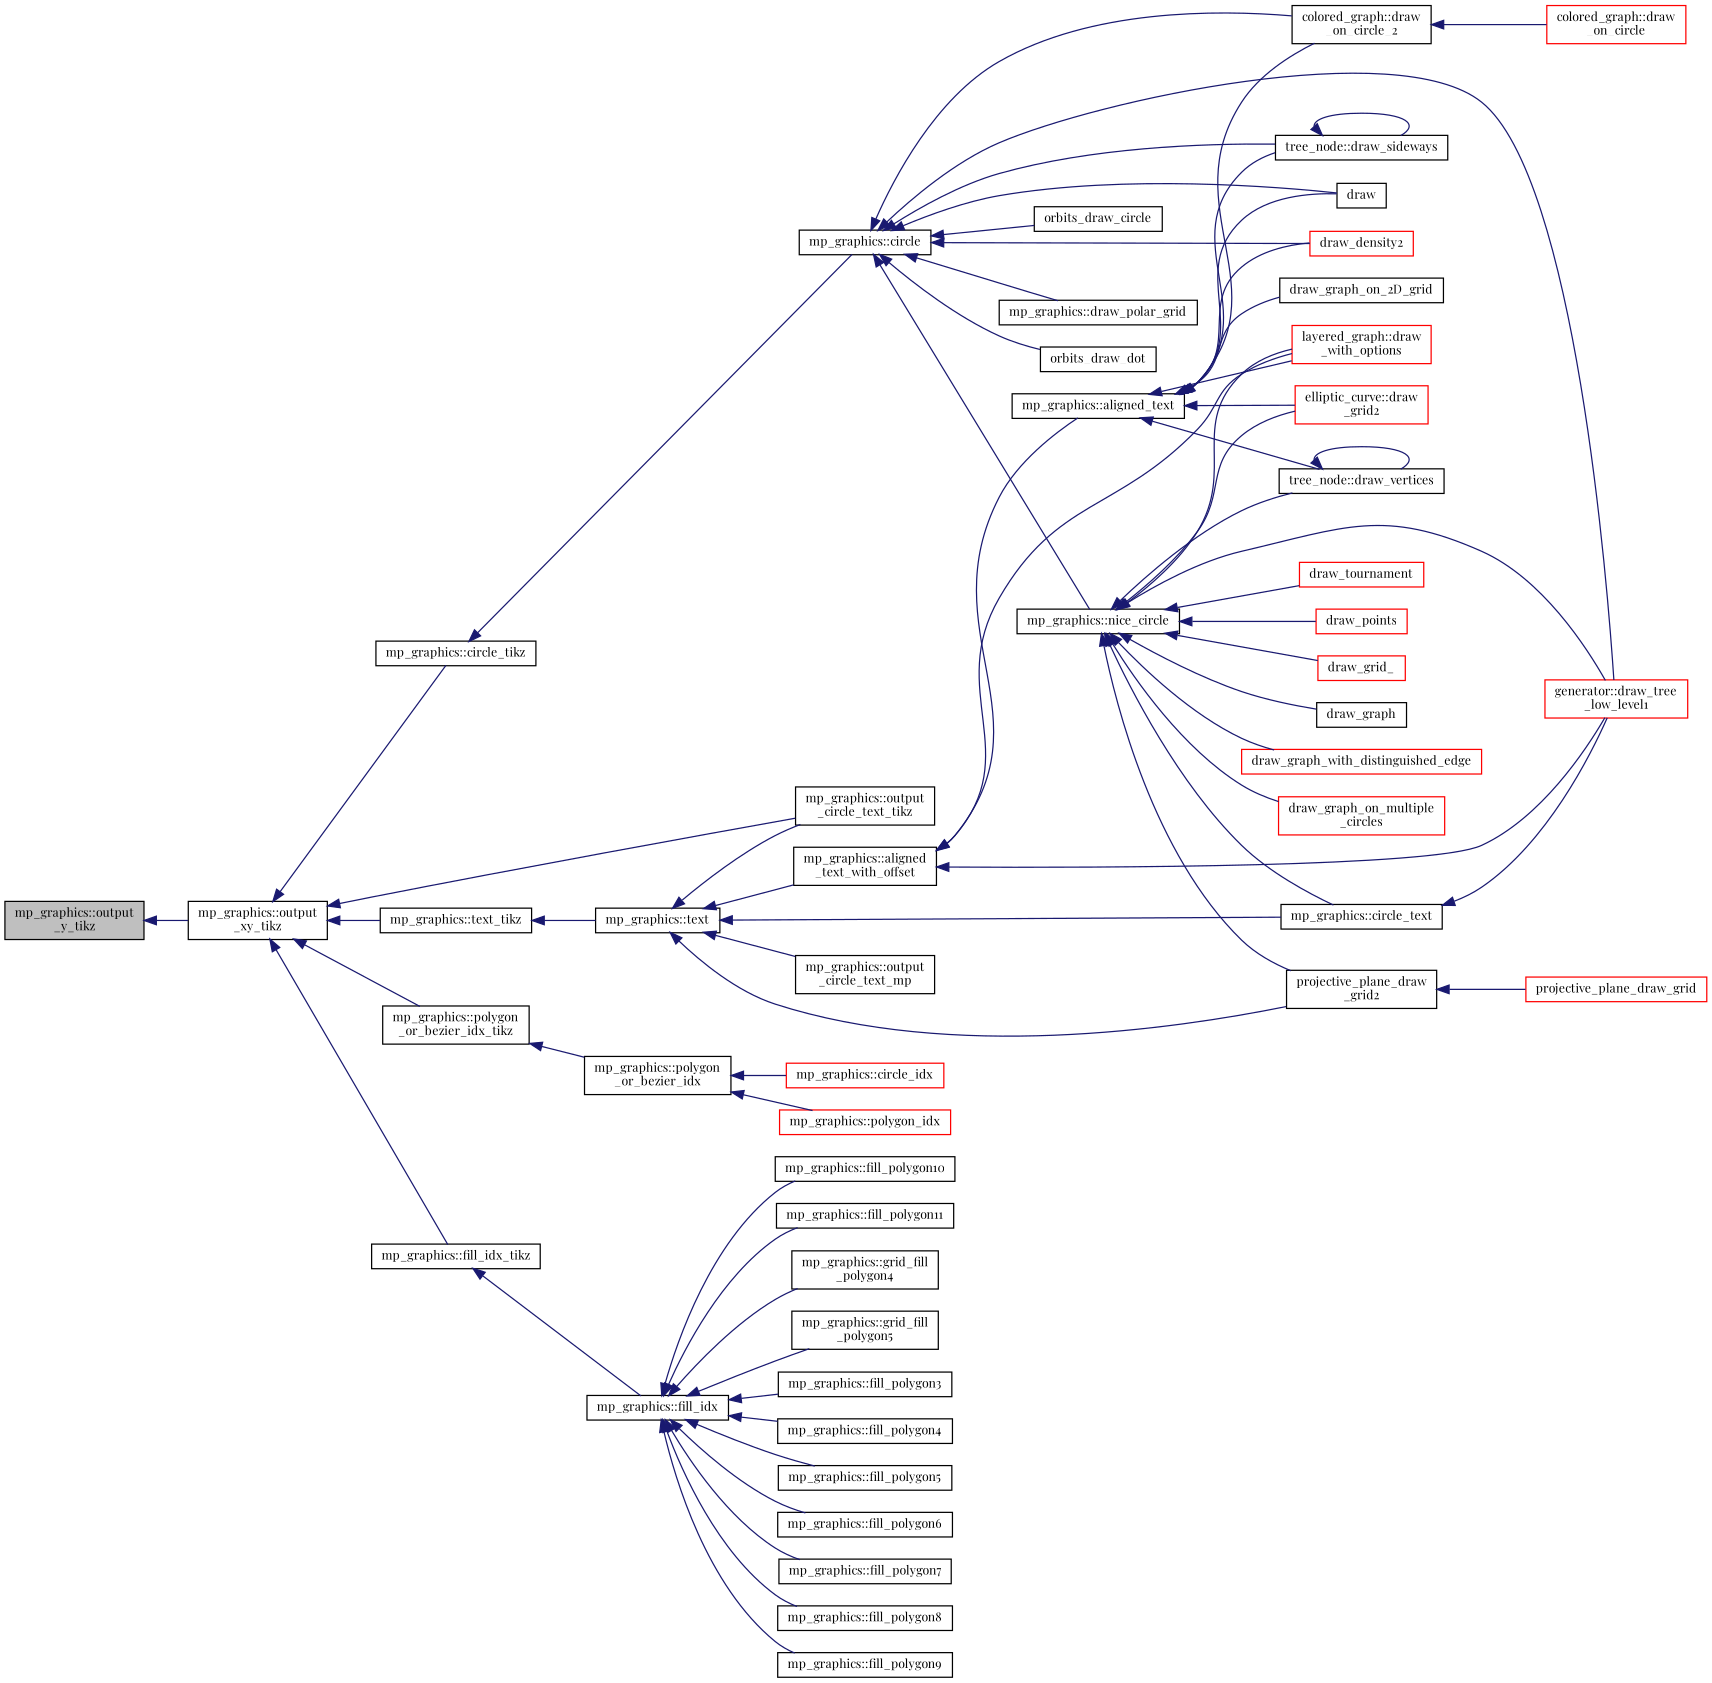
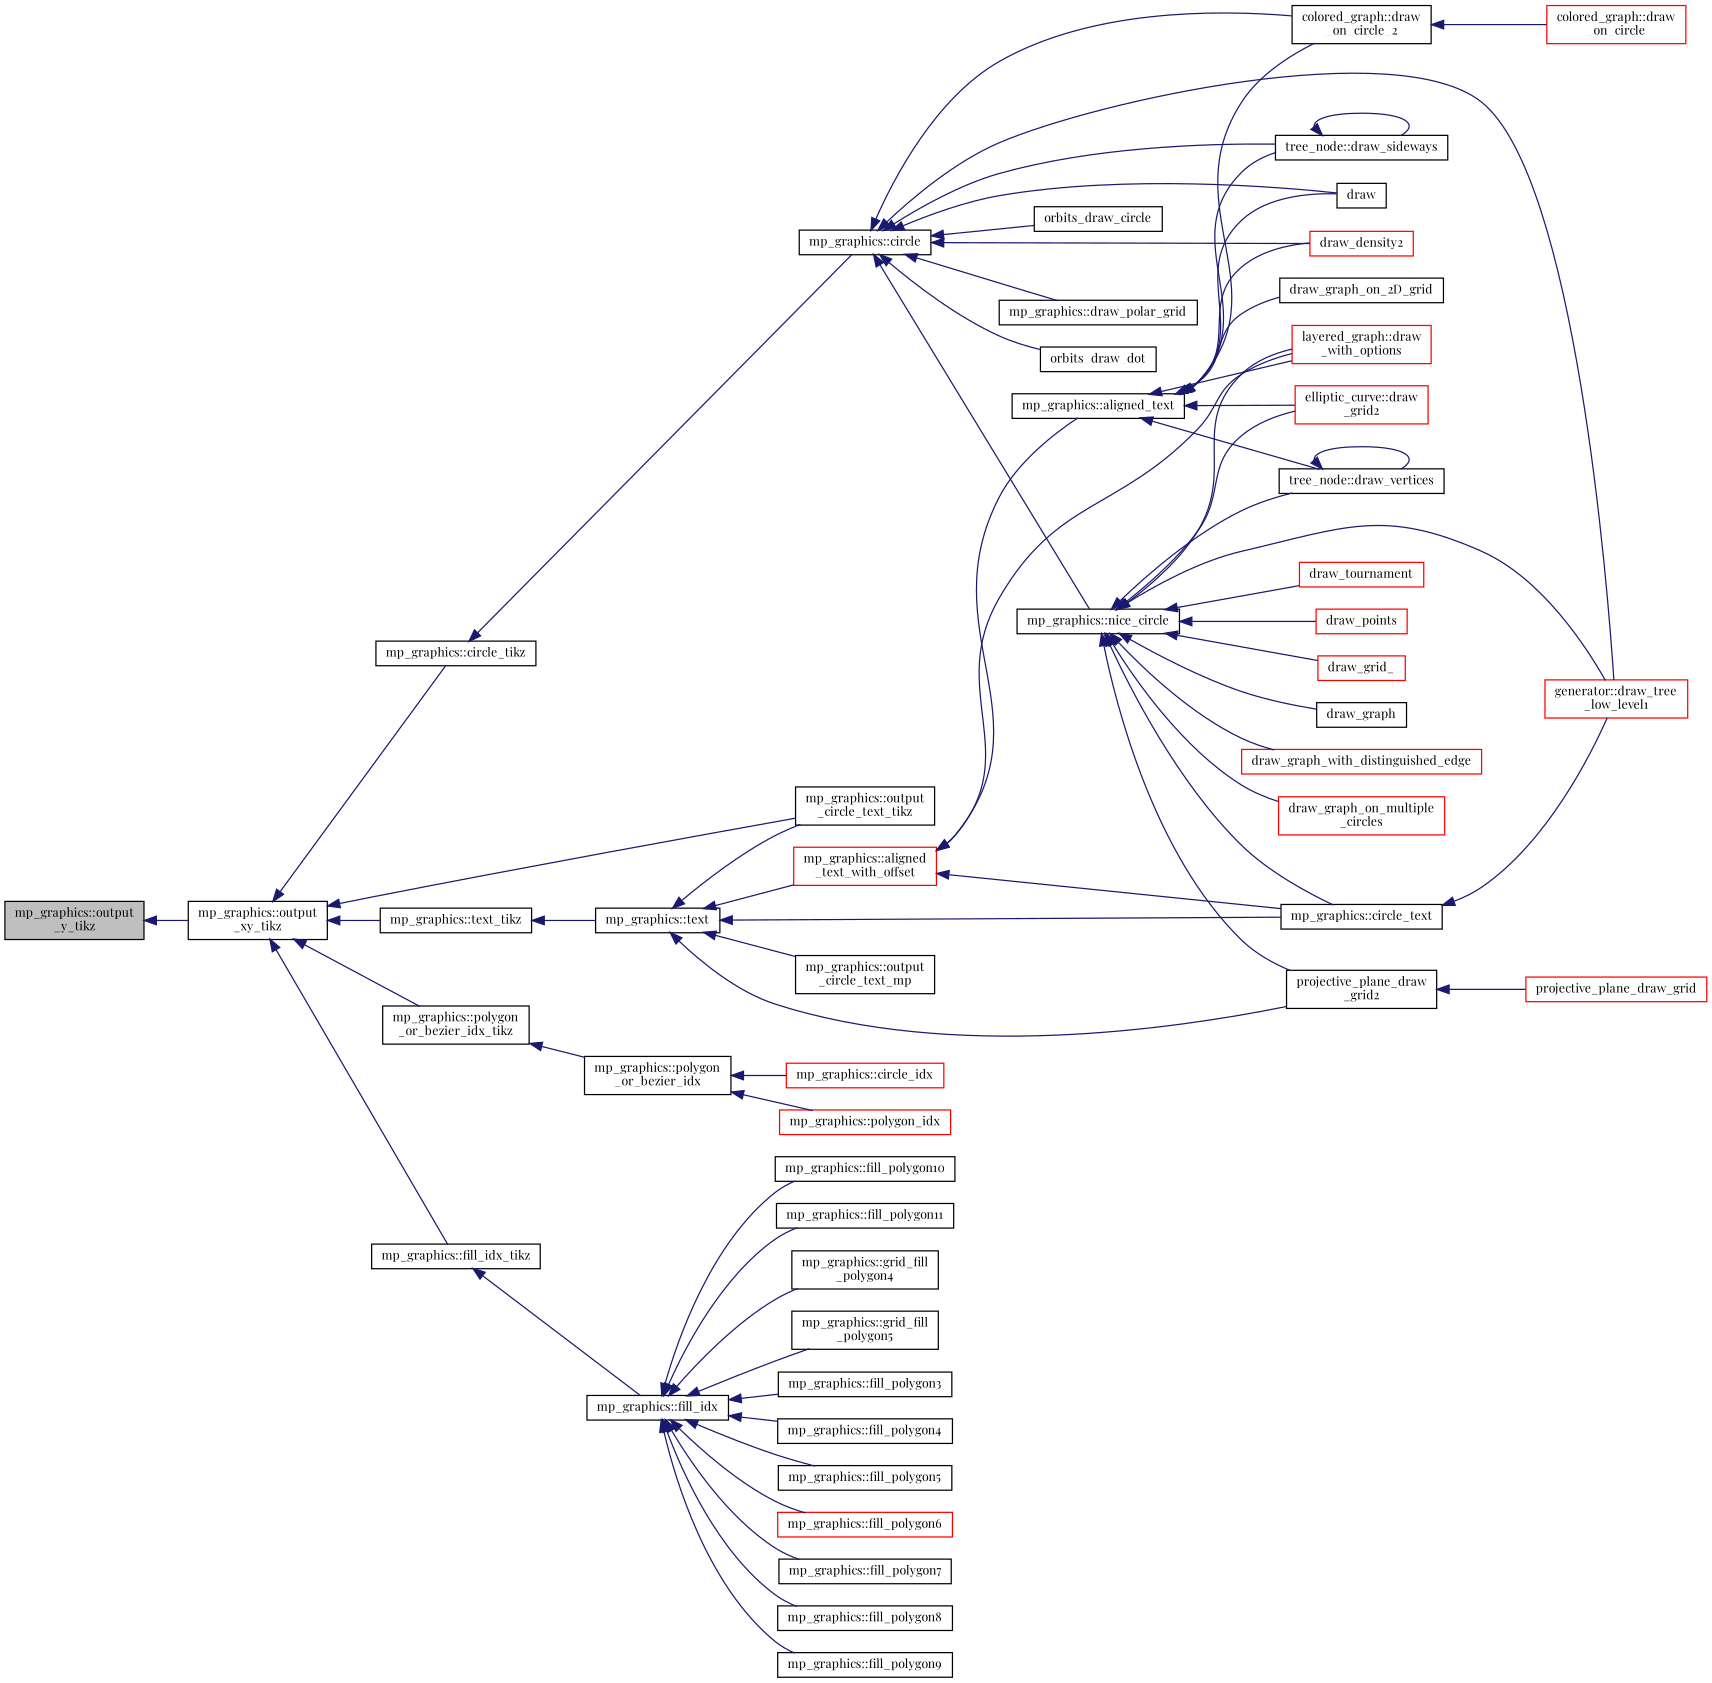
edge "generator::draw_tree _low_level1" -> "mp_graphics::aligned _text_with_offset": now "mp_graphics::circle_text" -> "mp_graphics::aligned _text_with_offset"
node "mp_graphics::aligned _text_with_offset": color black -> red
node "mp_graphics::fill_polygon6": color black -> red
